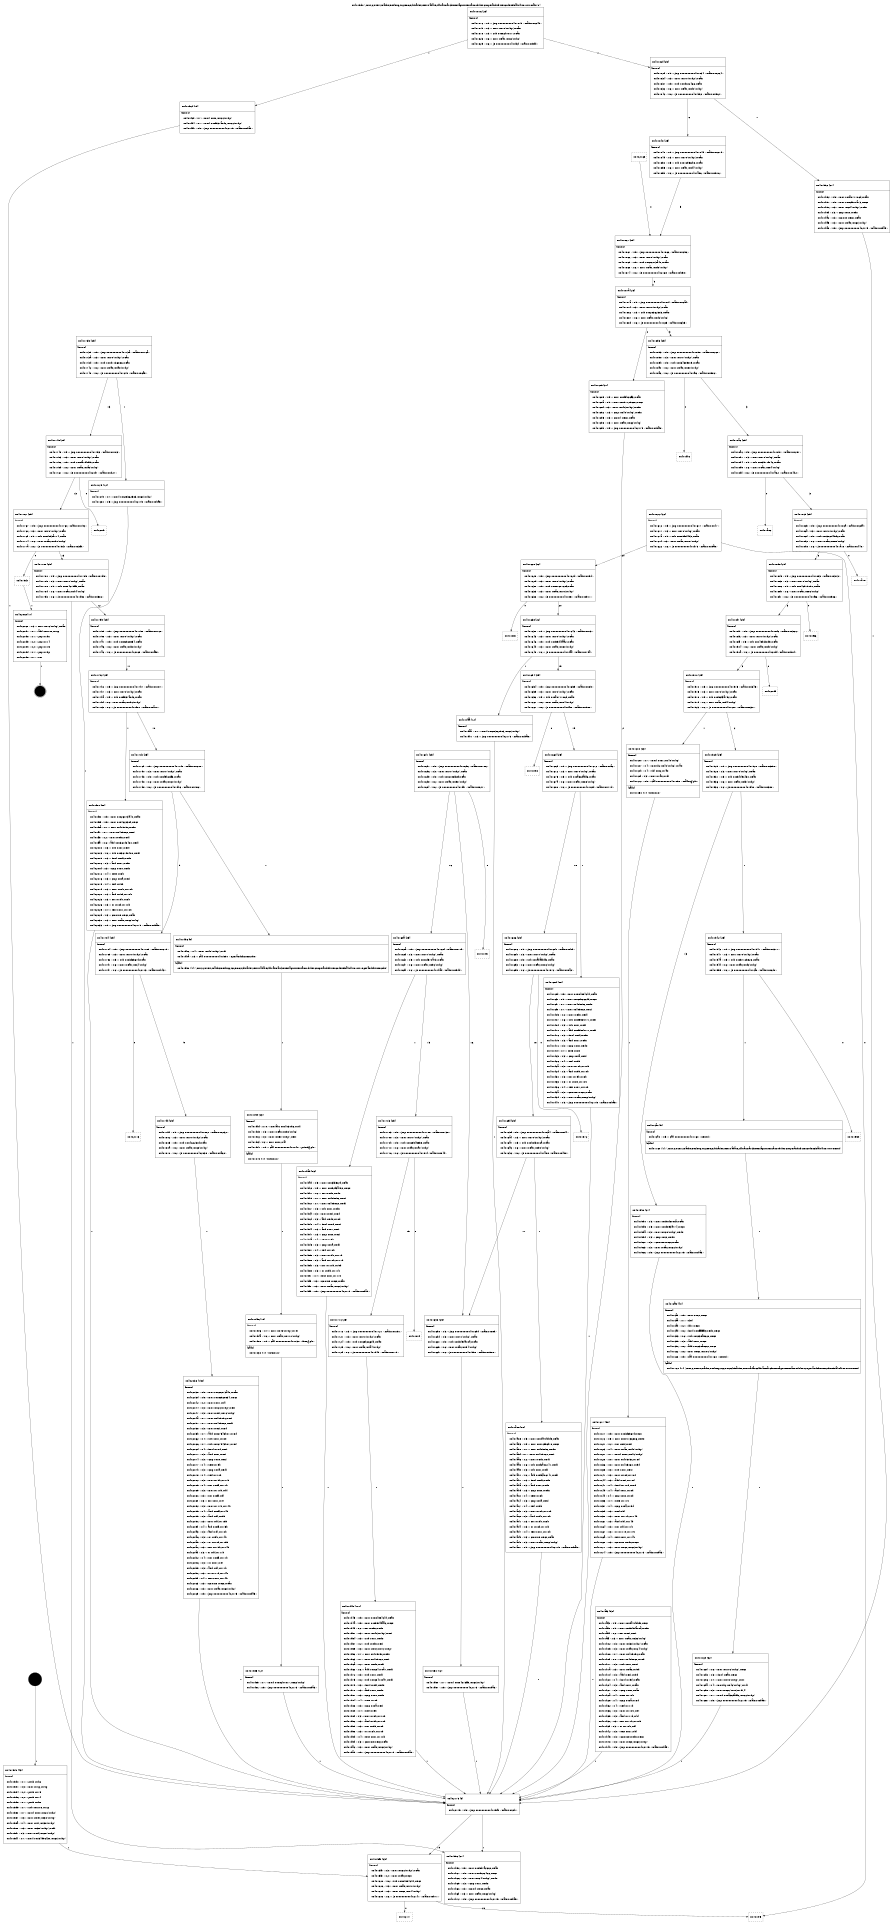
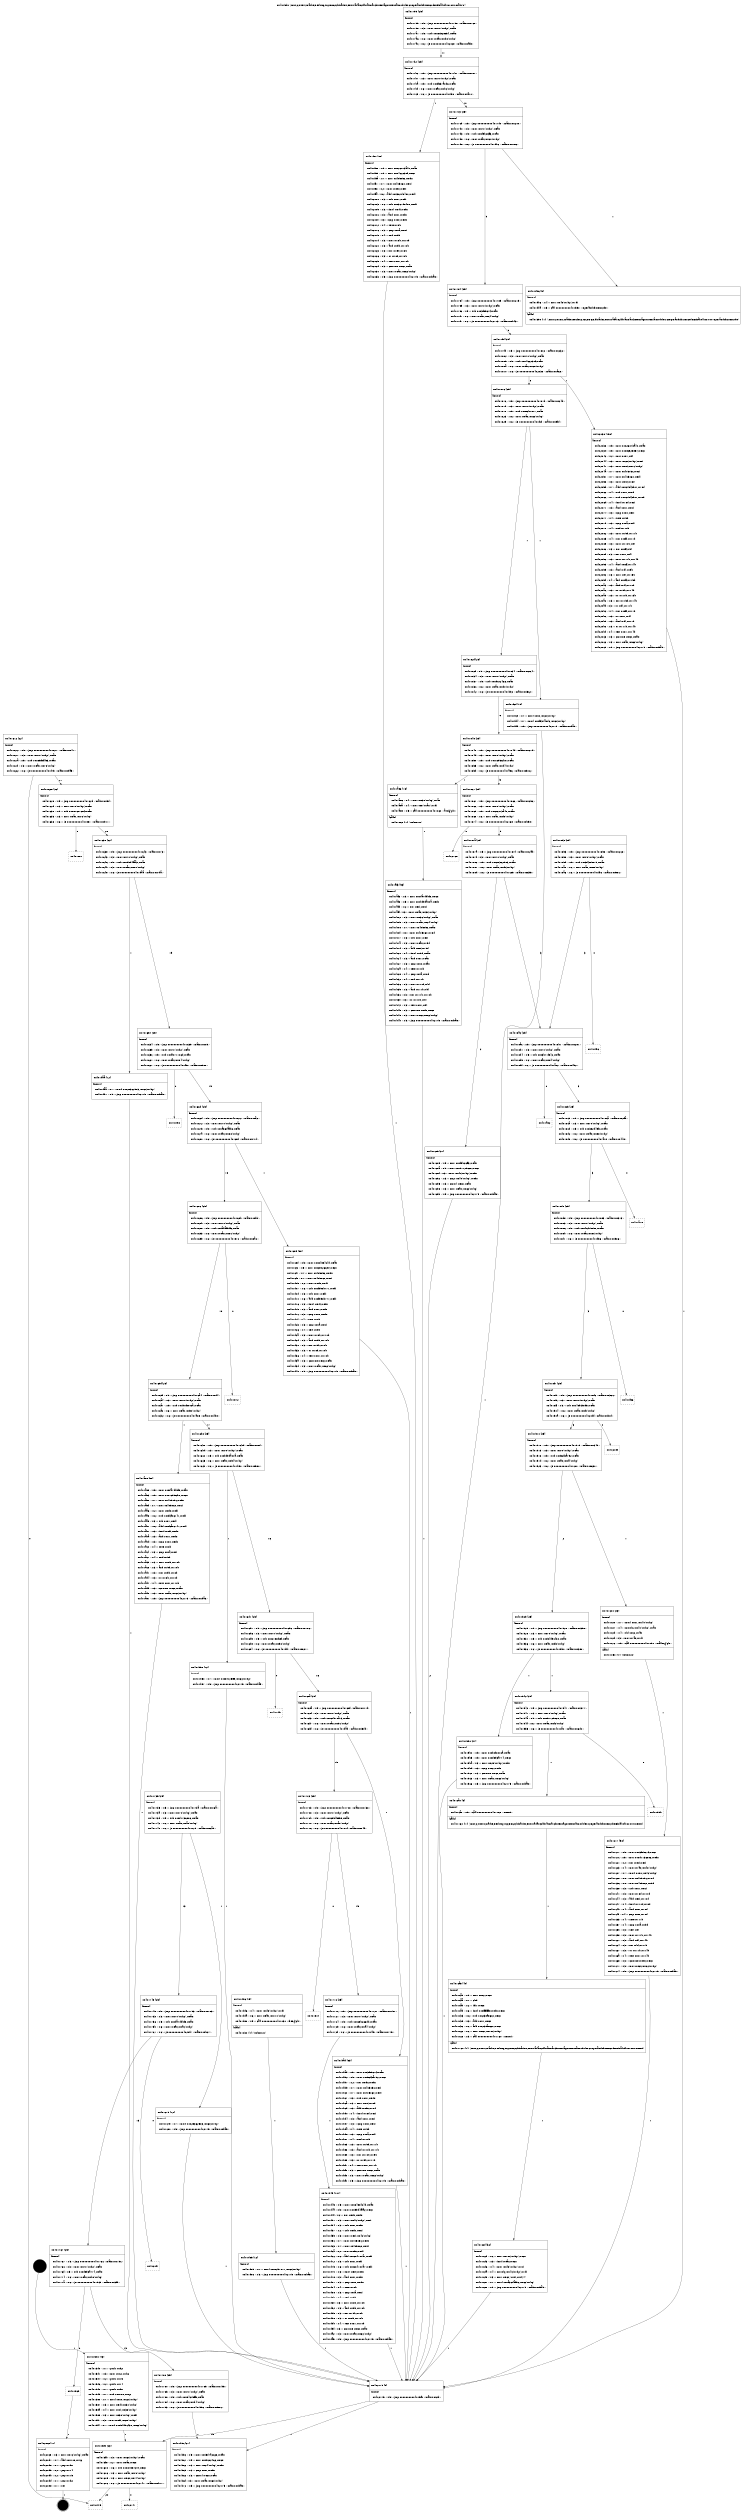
edge "0x40216e" -> "0x401861 [25]": reversed
node "0x401b92 [27]": removed
edge "0x40187a [25]" -> "0x401893 [25]": now "0x40187a [25]" -> "0x4018ac [25]"
edge "0x4017fd [25]" -> "0x401816 [25]": added, label "8"
edge "0x401780 [25]" -> "0x401799 [25]": removed, label "12"
node "0x401ae6 [13]": added
edge "0x401929 [25]" -> "0x4019b0 [27]": label " 13" -> " 1"
edge "0x4016d1 [25]" -> "0x4016b8 [25]": reversed
node "0x402113": removed
node "0x401dbf [23]": removed
